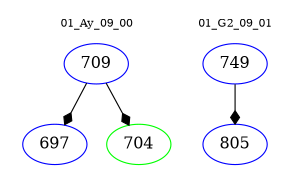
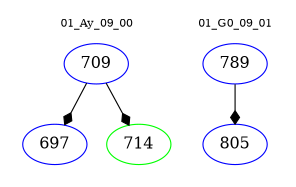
cluster "01_G2_09_01": label "01_G2_09_01" -> "01_G0_09_01"
node "749": label "749" -> "789"
node "704": label "704" -> "714"
